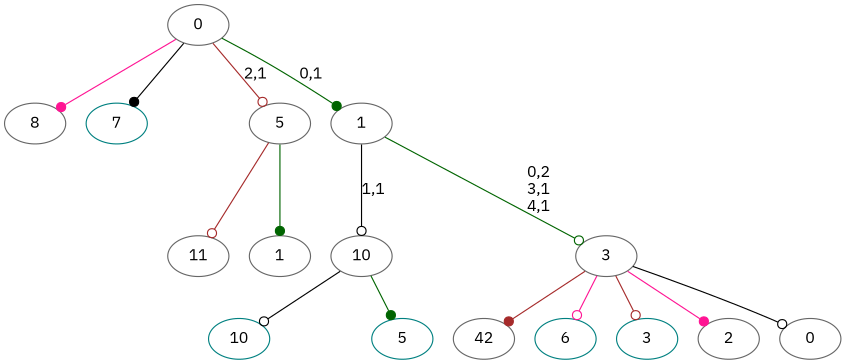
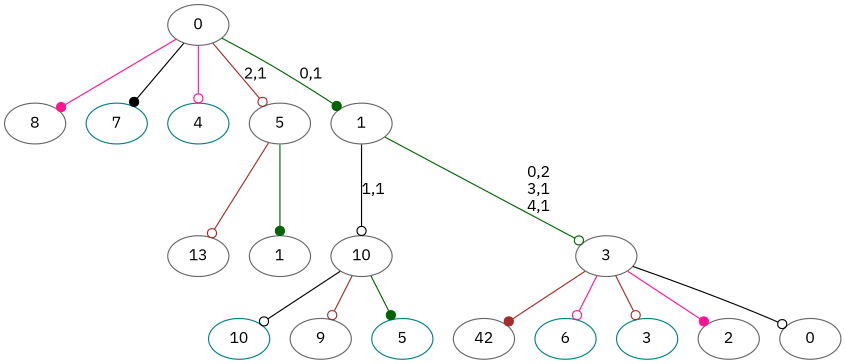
node "4": added
node "11": label "11" -> "13"
node "9": added
